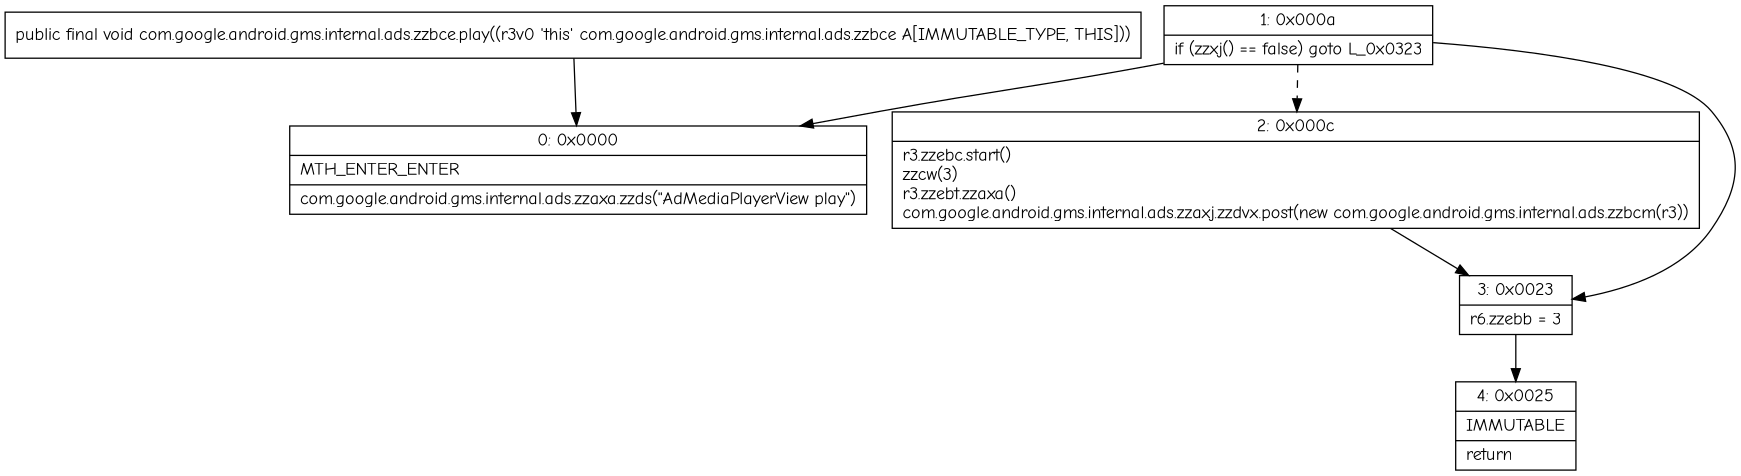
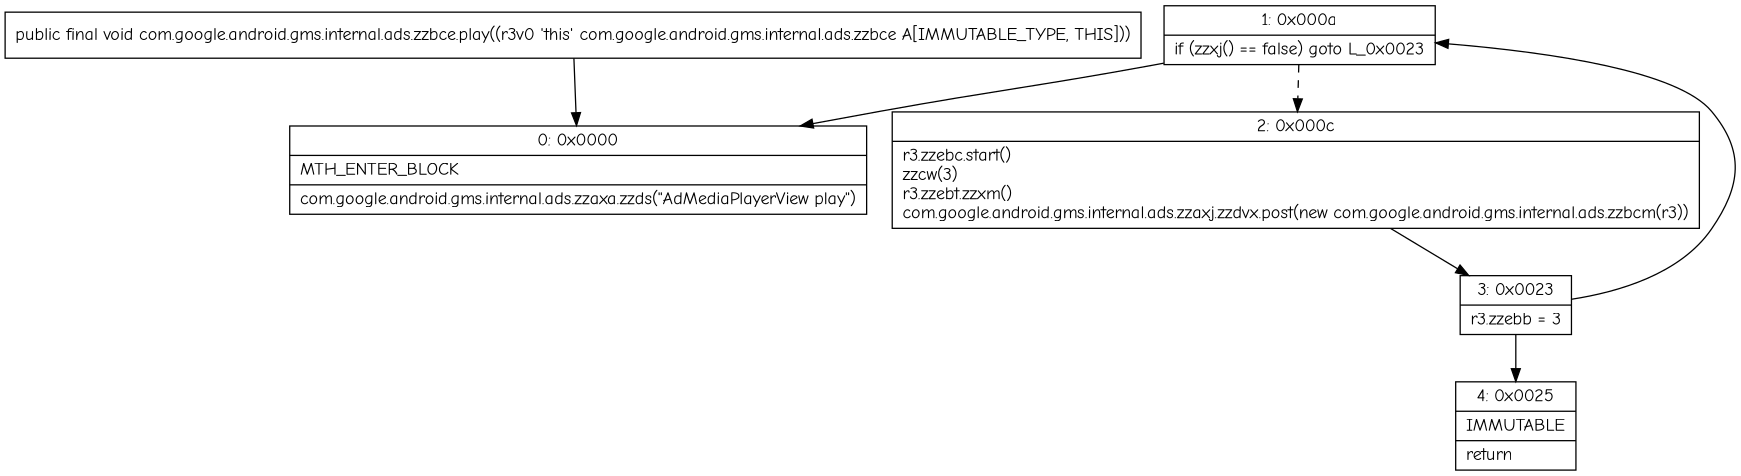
node "1: 0x000a": text "if (zzxj() == false) goto L_0x0323" -> "if (zzxj() == false) goto L_0x0023"
edge "1: 0x000a" -> "3: 0x0023": reversed
node "0: 0x0000": text "MTH_ENTER_ENTER" -> "MTH_ENTER_BLOCK"
node "2: 0x000c": text "r3.zzebt.zzaxa()" -> "r3.zzebt.zzxm()"
node "3: 0x0023": text "r6.zzebb = 3" -> "r3.zzebb = 3"
